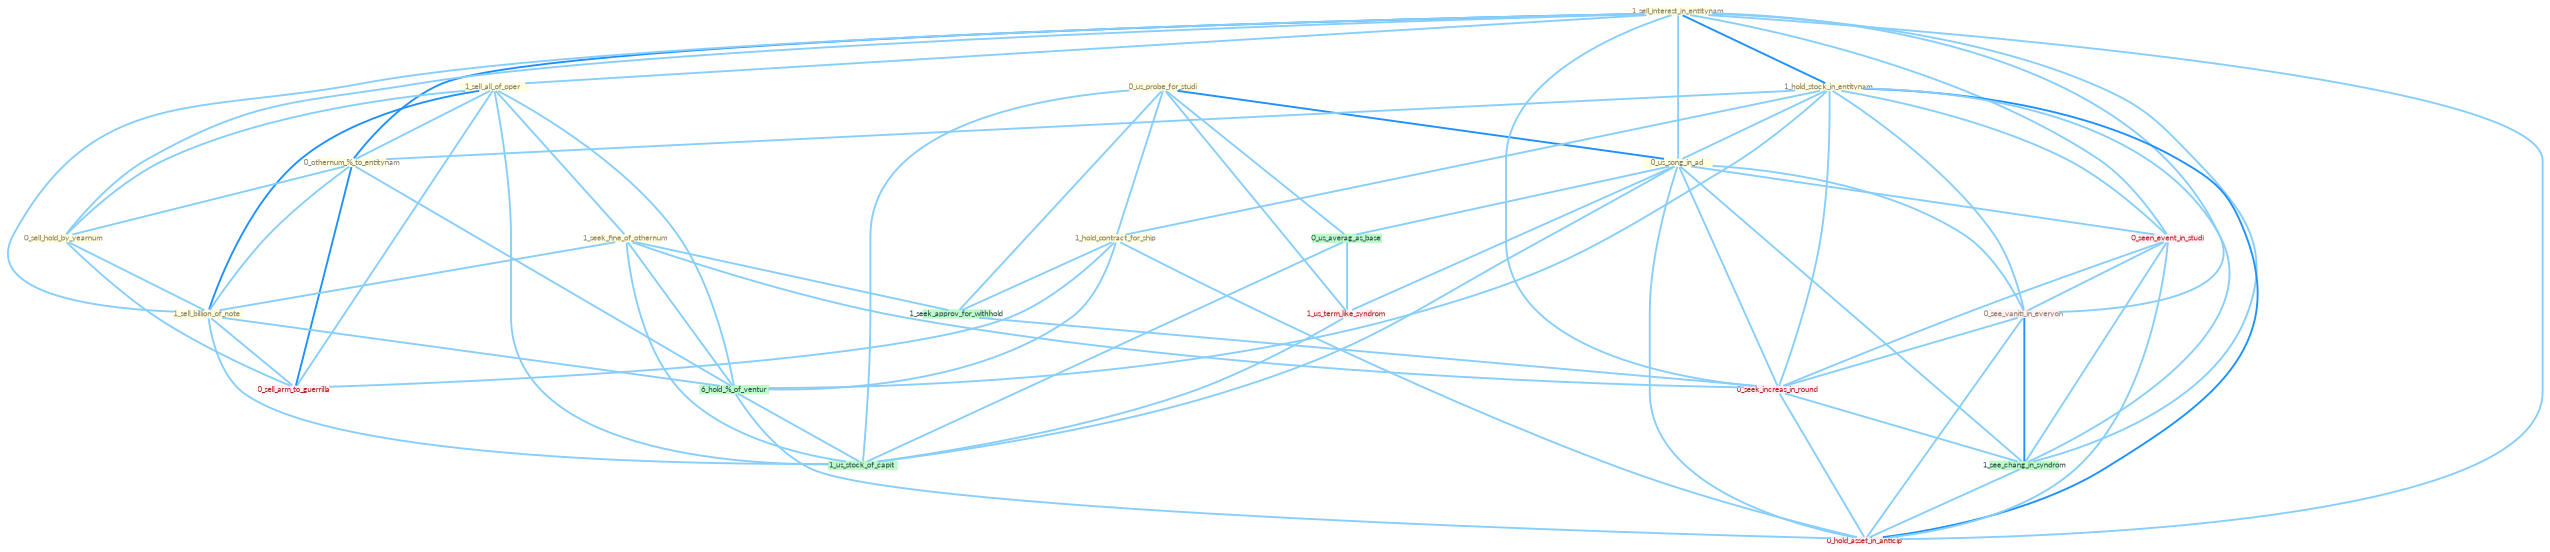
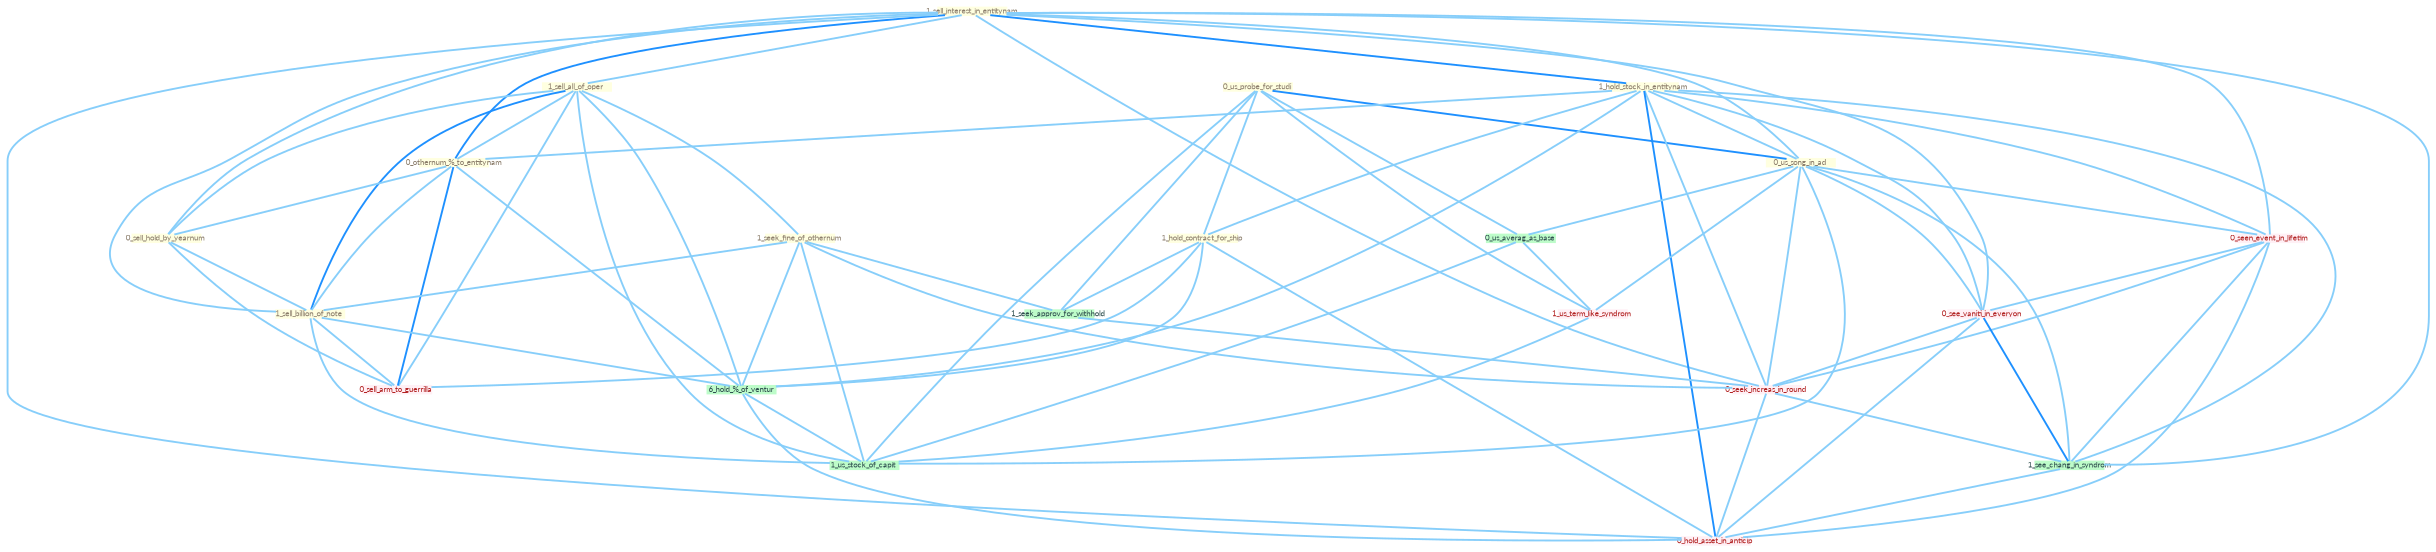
node "0_seen_event_in_studi": label "0_seen_event_in_studi" -> "0_seen_event_in_lifetim"
node "0_see_vaniti_in_everyon": fontcolor #8b7d6b -> #b22222
edge "0_us_song_in_ad" -- "0_hold_asset_in_anticip": removed
